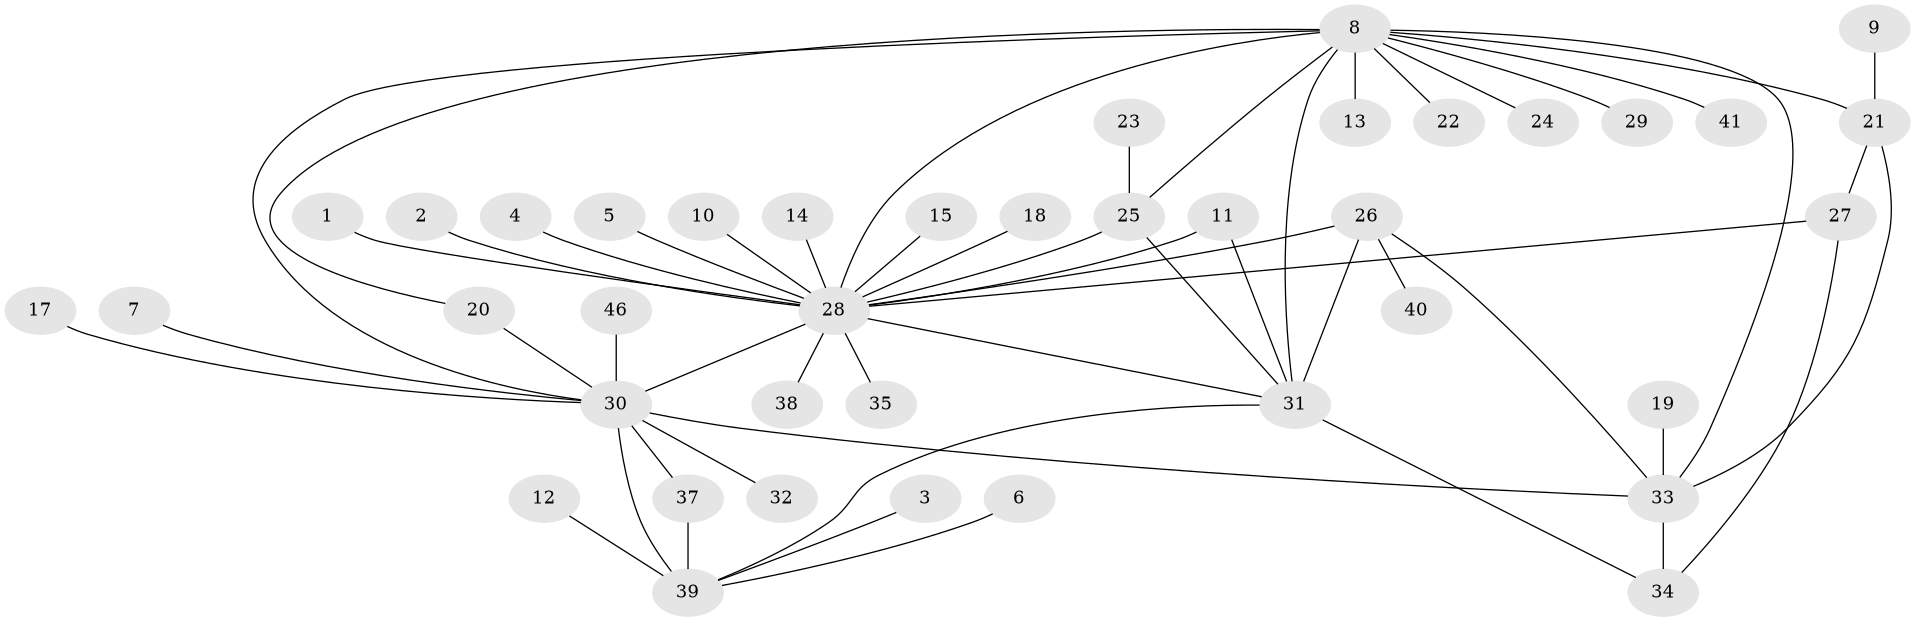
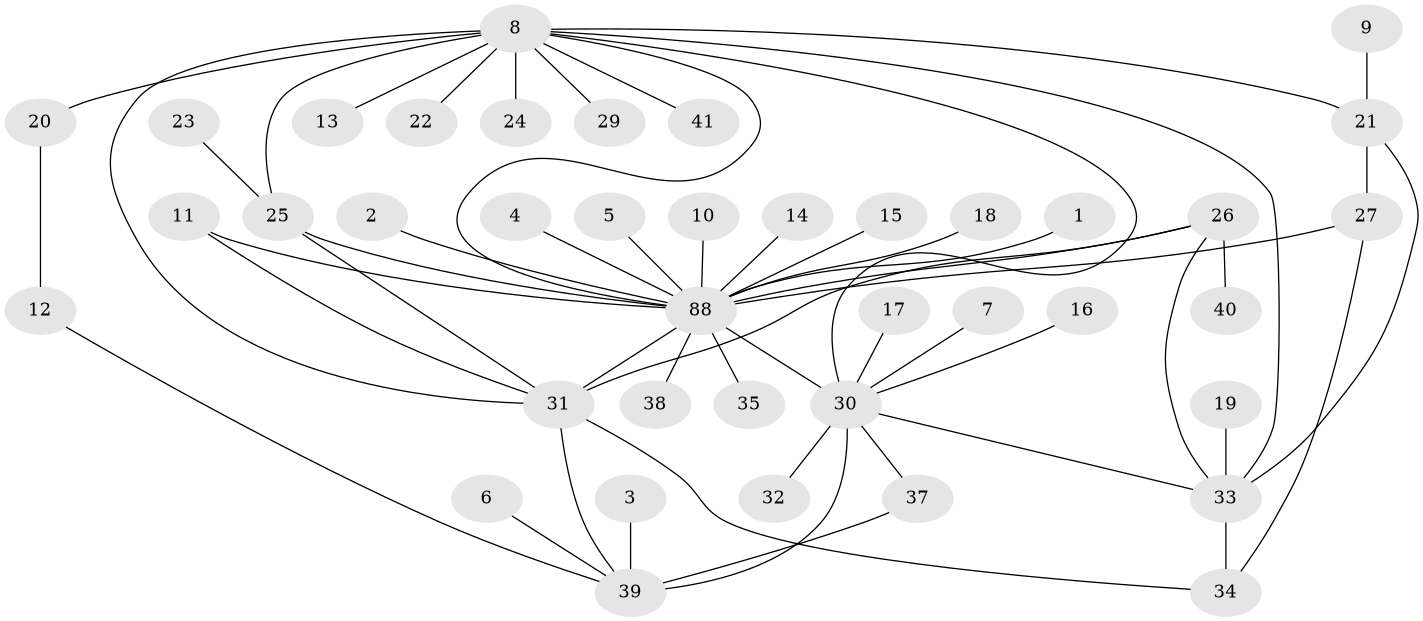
node "46": label "46" -> "16"
node "28": label "28" -> "88"
edge "20" -- "30": now "20" -- "12"
